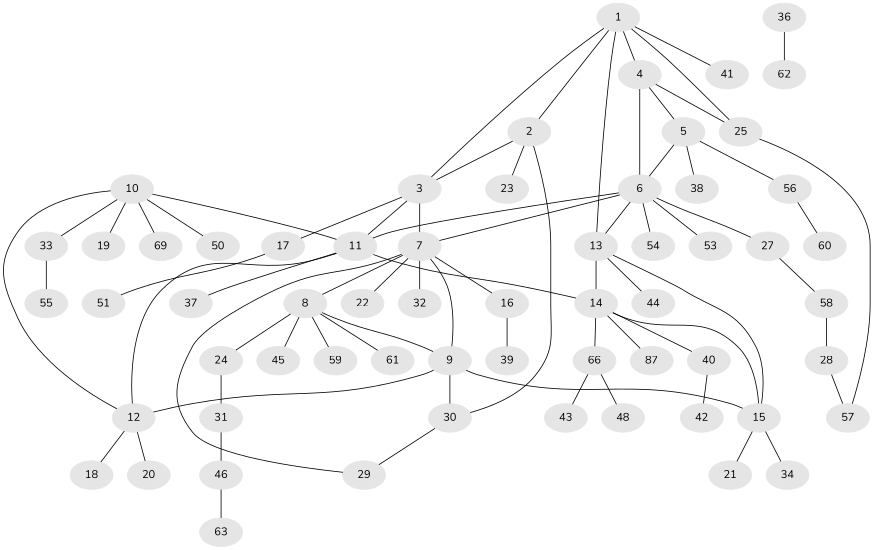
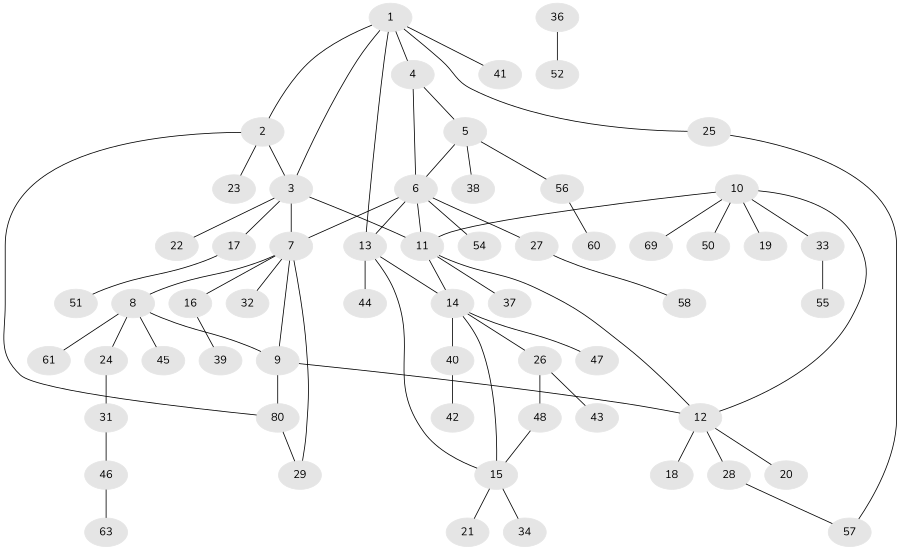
node "62": label "62" -> "52"
edge "4" -- "25": removed
node "53": removed
edge "7" -- "22": now "3" -- "22"
edge "58" -- "28": now "12" -- "28"
node "59": removed
node "66": label "66" -> "26"
node "87": label "87" -> "47"
edge "9" -- "15": now "48" -- "15"
node "30": label "30" -> "80"
